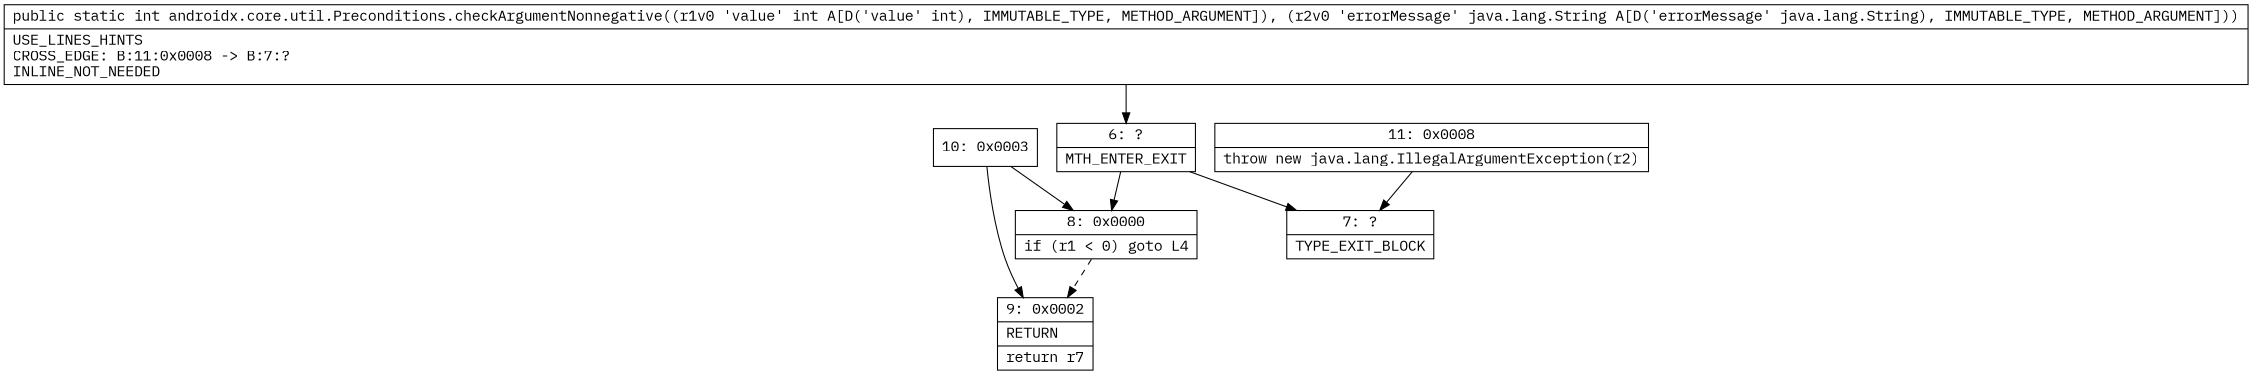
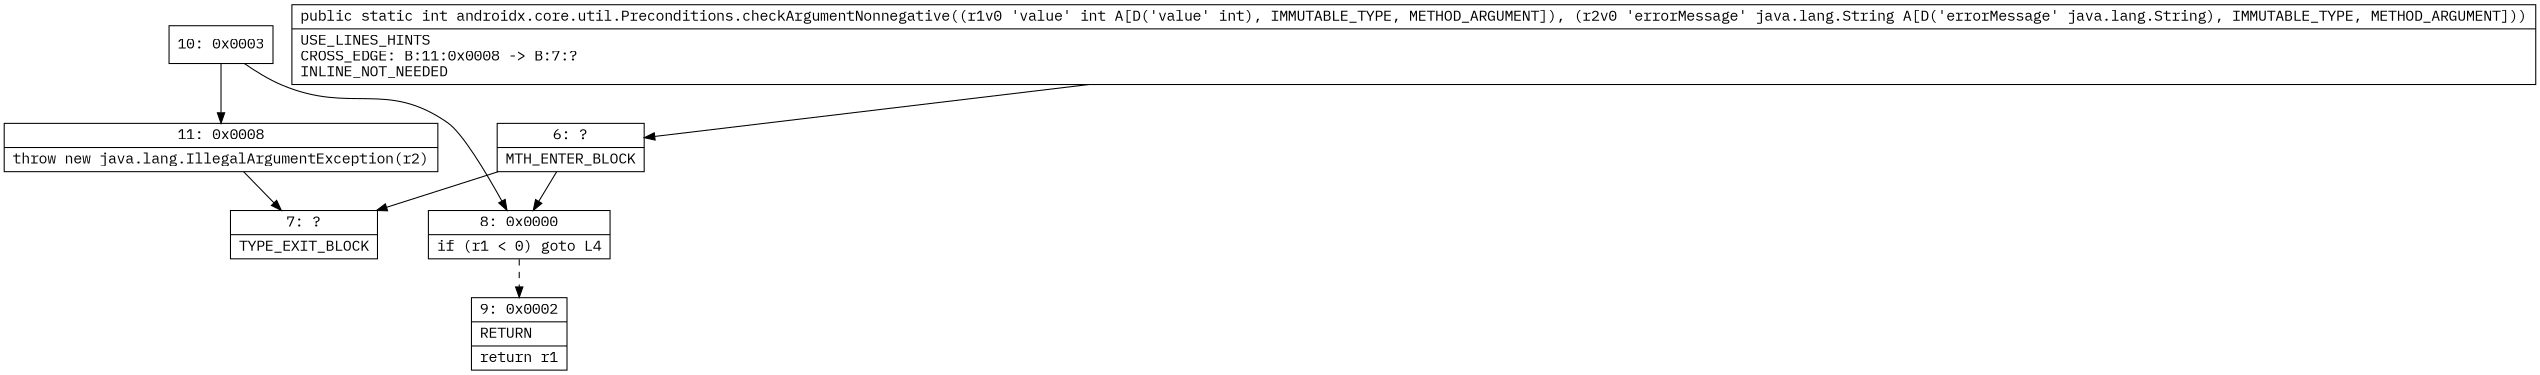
node "6: ?": text "MTH_ENTER_EXIT" -> "MTH_ENTER_BLOCK"
edge "10: 0x0003" -> "9: 0x0002": now "10: 0x0003" -> "11: 0x0008"
node "9: 0x0002": text "return r7" -> "return r1"
